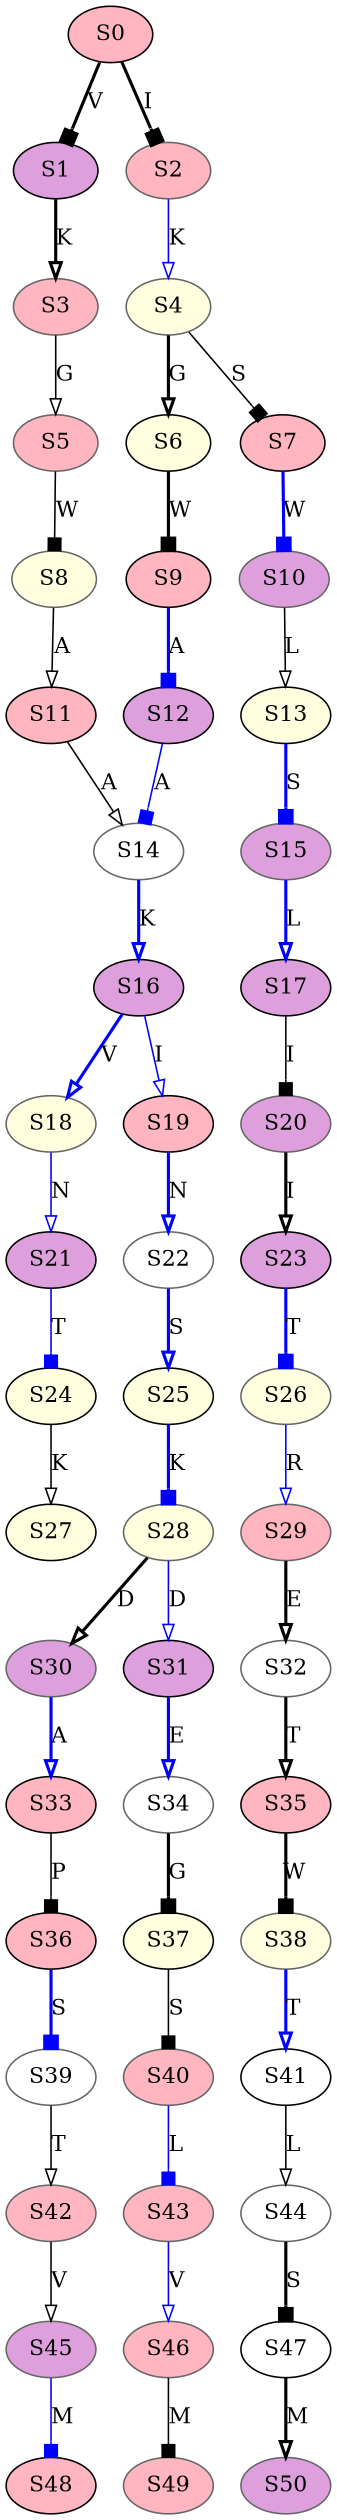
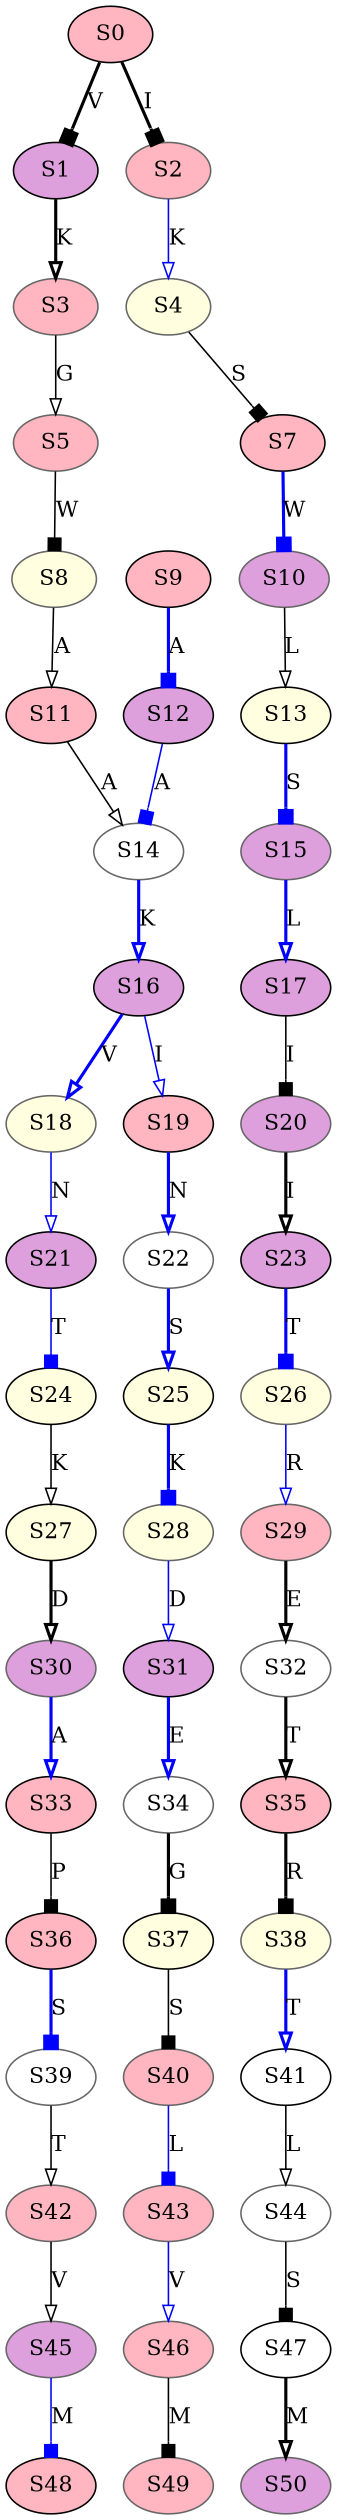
node "S6": removed
edge "S28" -> "S30": now "S27" -> "S30"
edge "S35" -> "S38": label "W" -> "R"
edge "S44" -> "S47": style bold -> solid
